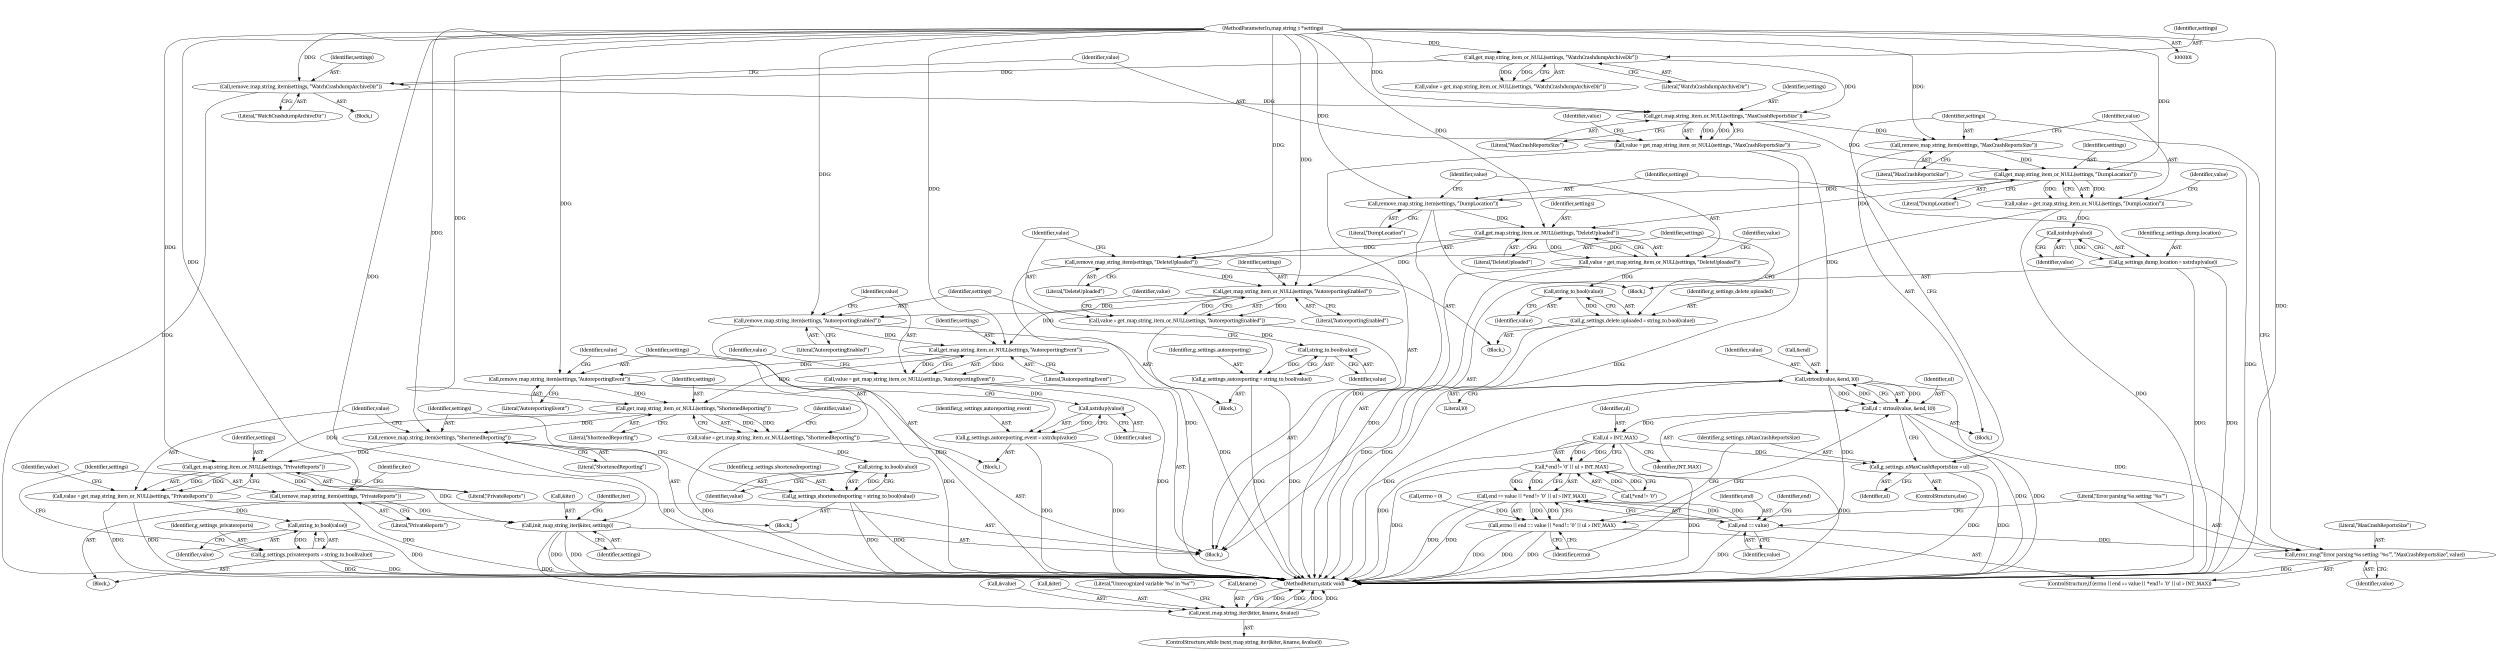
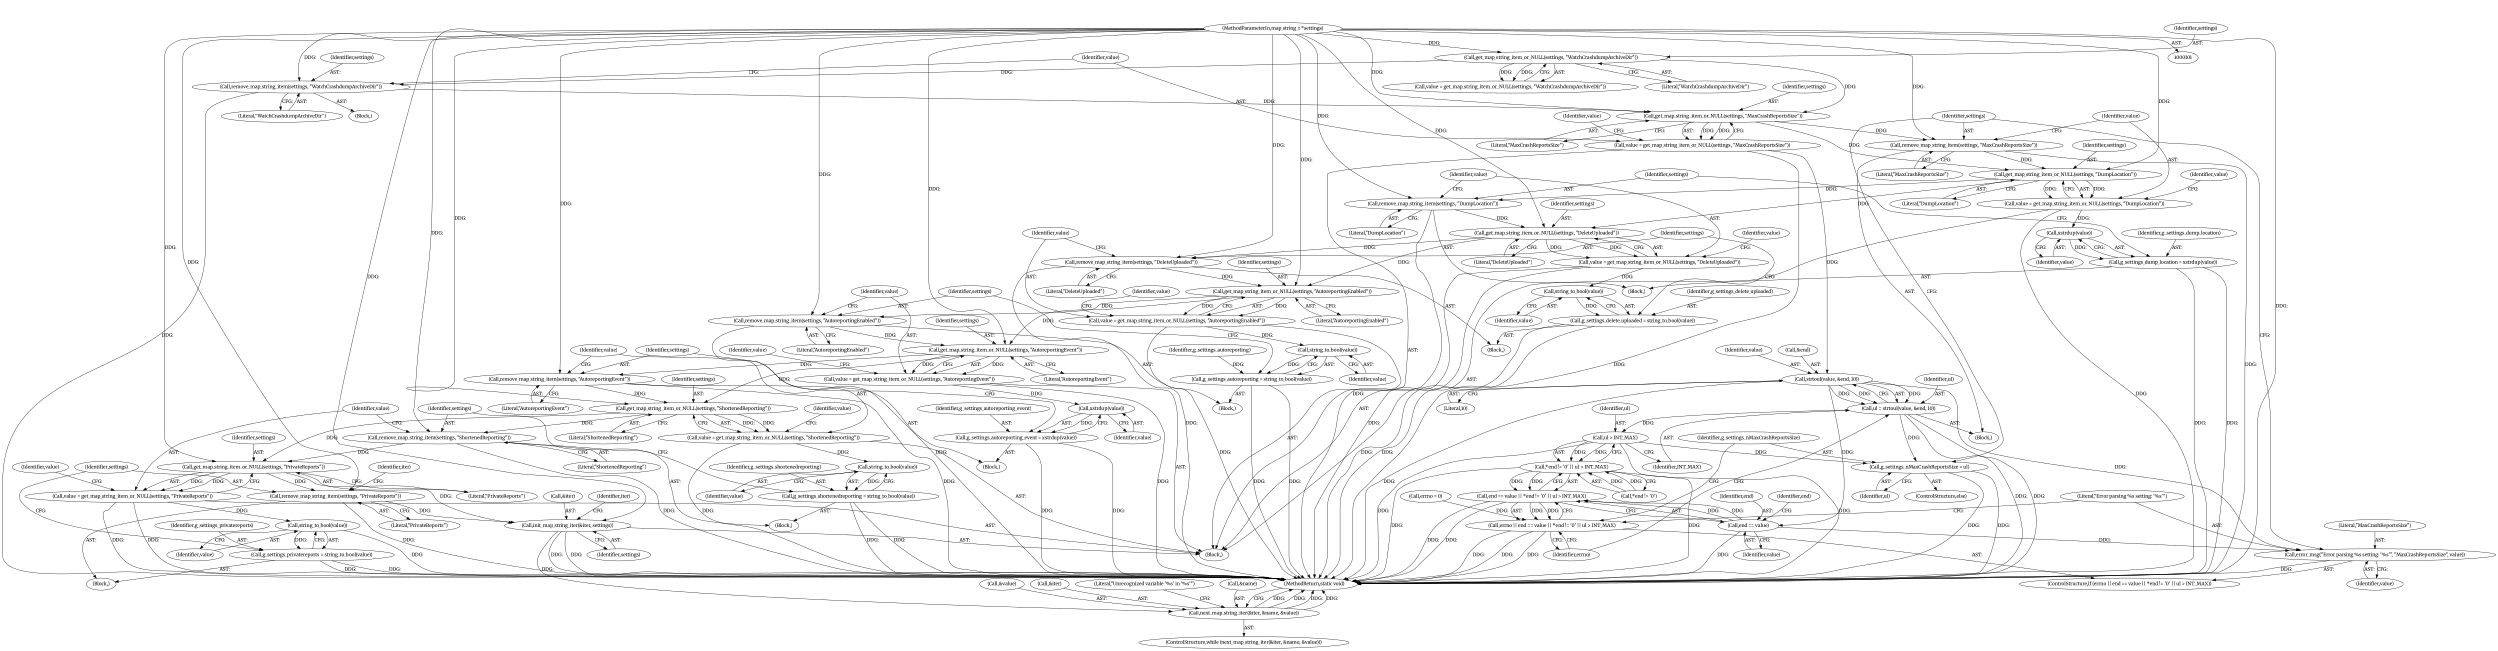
edge "(Identifier,g_settings_autoreporting)" -> "(Call,g_settings_autoreporting = string_to_bool(value))": label "AST: " -> "DDG: "
edge "(Call,ul = strtoul(value, &end, 10))" -> "(Call,g_settings_nMaxCrashReportsSize = ul)": label "CFG: " -> "DDG: "
